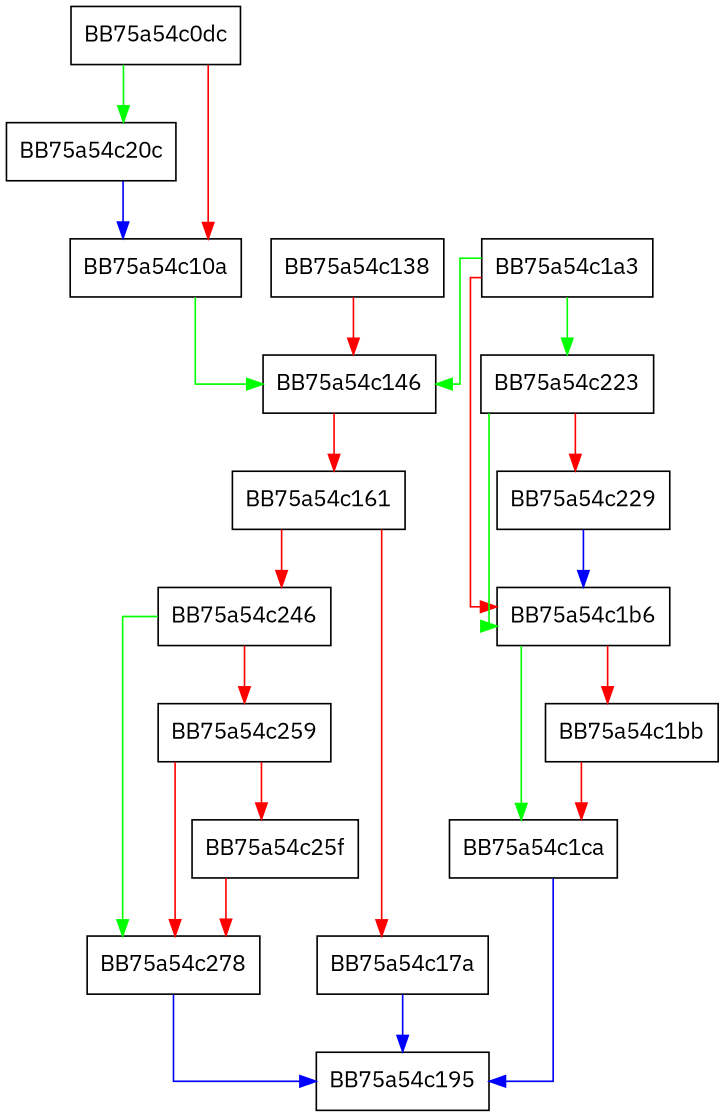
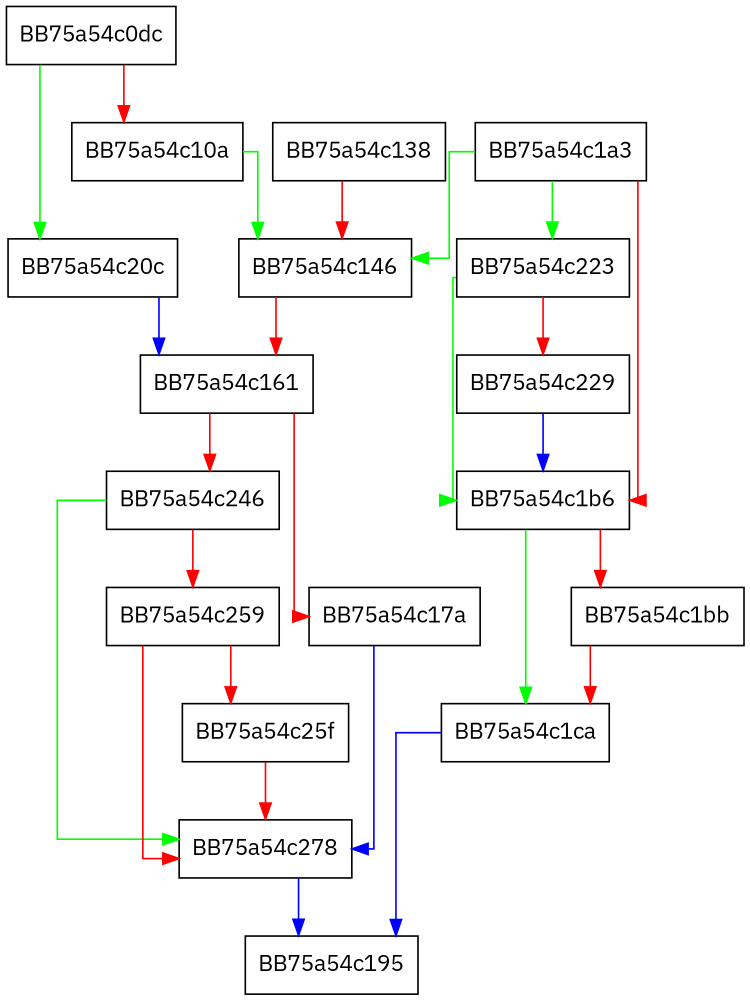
edge "BB75a54c20c" -> "BB75a54c10a": now "BB75a54c20c" -> "BB75a54c161"
edge "BB75a54c17a" -> "BB75a54c195": now "BB75a54c17a" -> "BB75a54c278"
